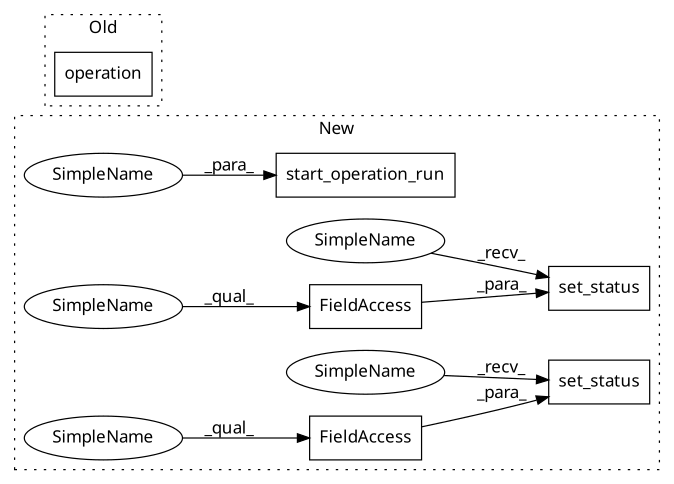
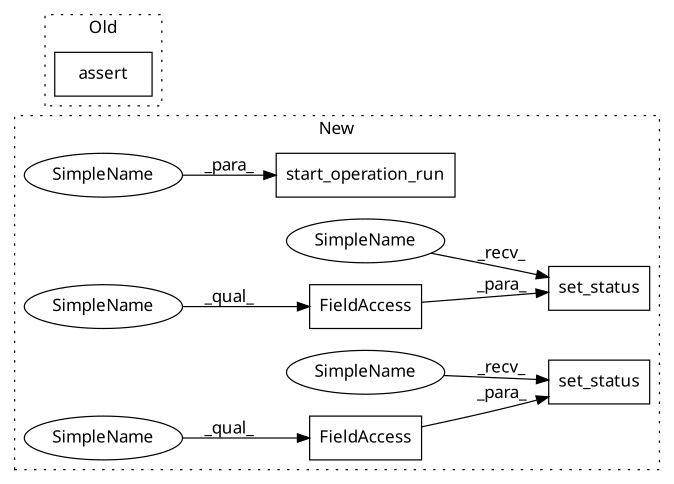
node "operation": label "operation" -> "assert"
